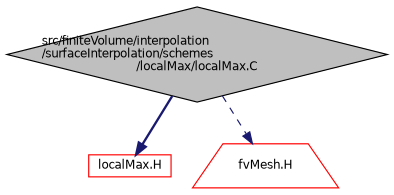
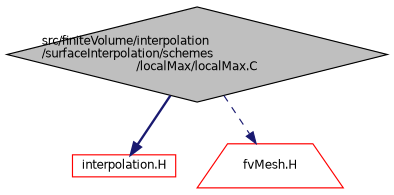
node "localMax.H": label "localMax.H" -> "interpolation.H"
